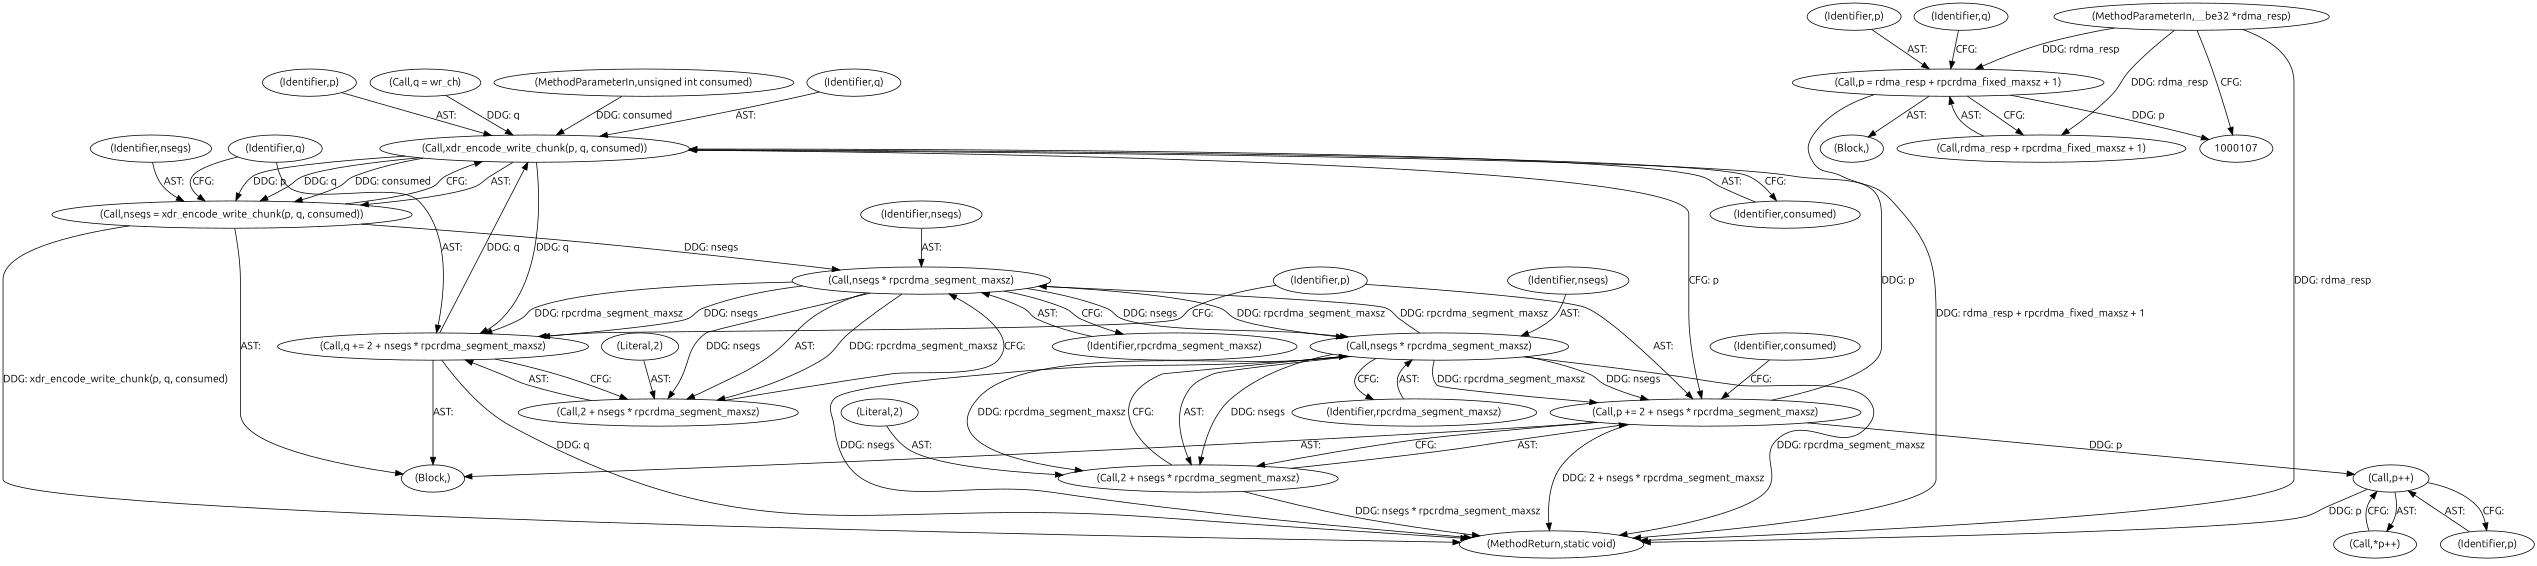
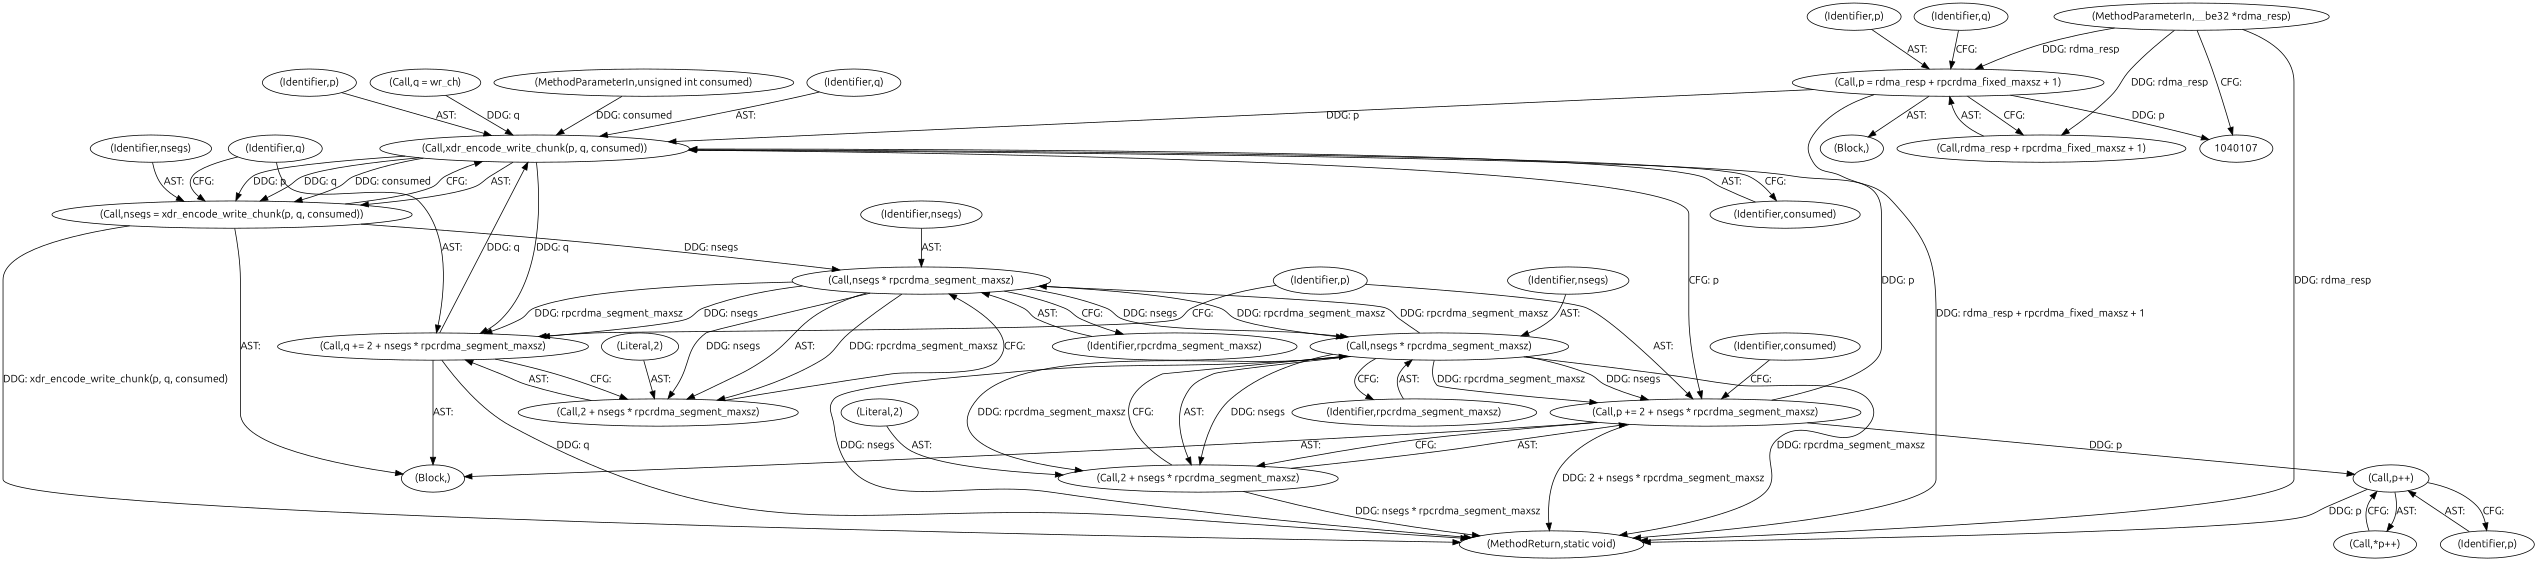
edge "(Call,p = rdma_resp + rpcrdma_fixed_maxsz + 1)" -> "(Call,xdr_encode_write_chunk(p, q, consumed))": added, label "DDG: p"
node "1000107": label "1000107" -> "1040107"
